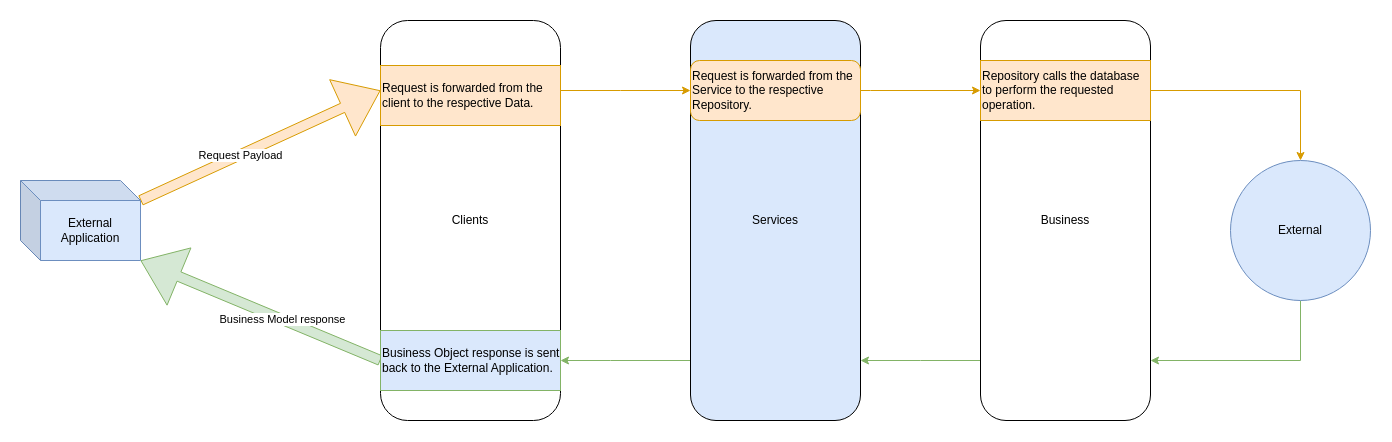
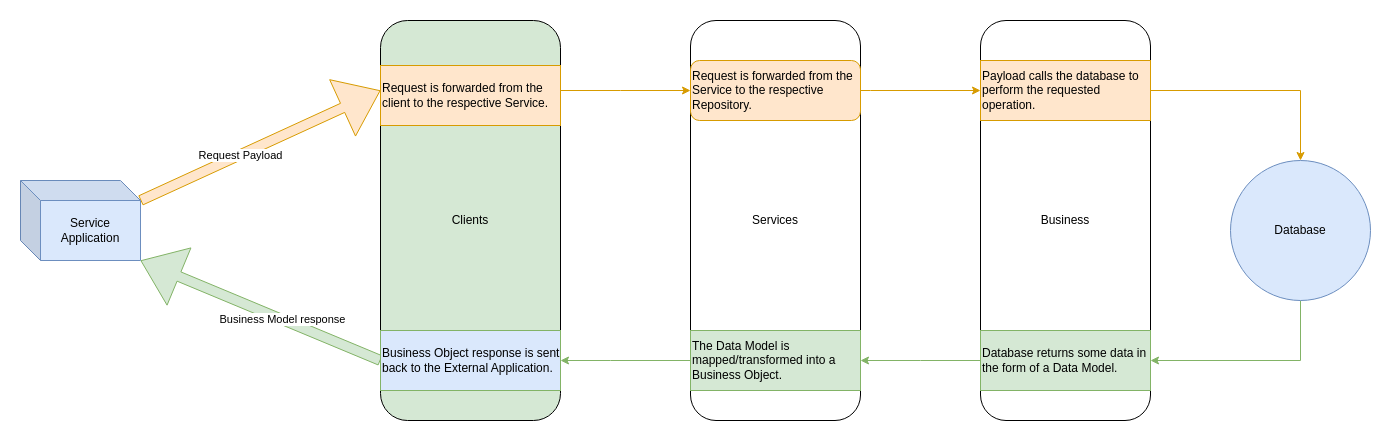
node "Repository calls the database to perform the requested operation.": label "Repository calls the database to perform the requested operation." -> "Payload calls the database to perform the requested operation."
node "Request is forwarded from the client to the respective Data.": label "Request is forwarded from the client to the respective Data." -> "Request is forwarded from the client to the respective Service."
node "Clients": fillcolor #ffffff -> #d5e8d4
node "Services": fillcolor #dae8fc -> #ffffff
node "External Application": label "External Application" -> "Service Application"
node "External": label "External" -> "Database"
node "The Data Model is mapped/transformed into a Business Object.": added
node "Database returns some data in the form of a Data Model.": added
